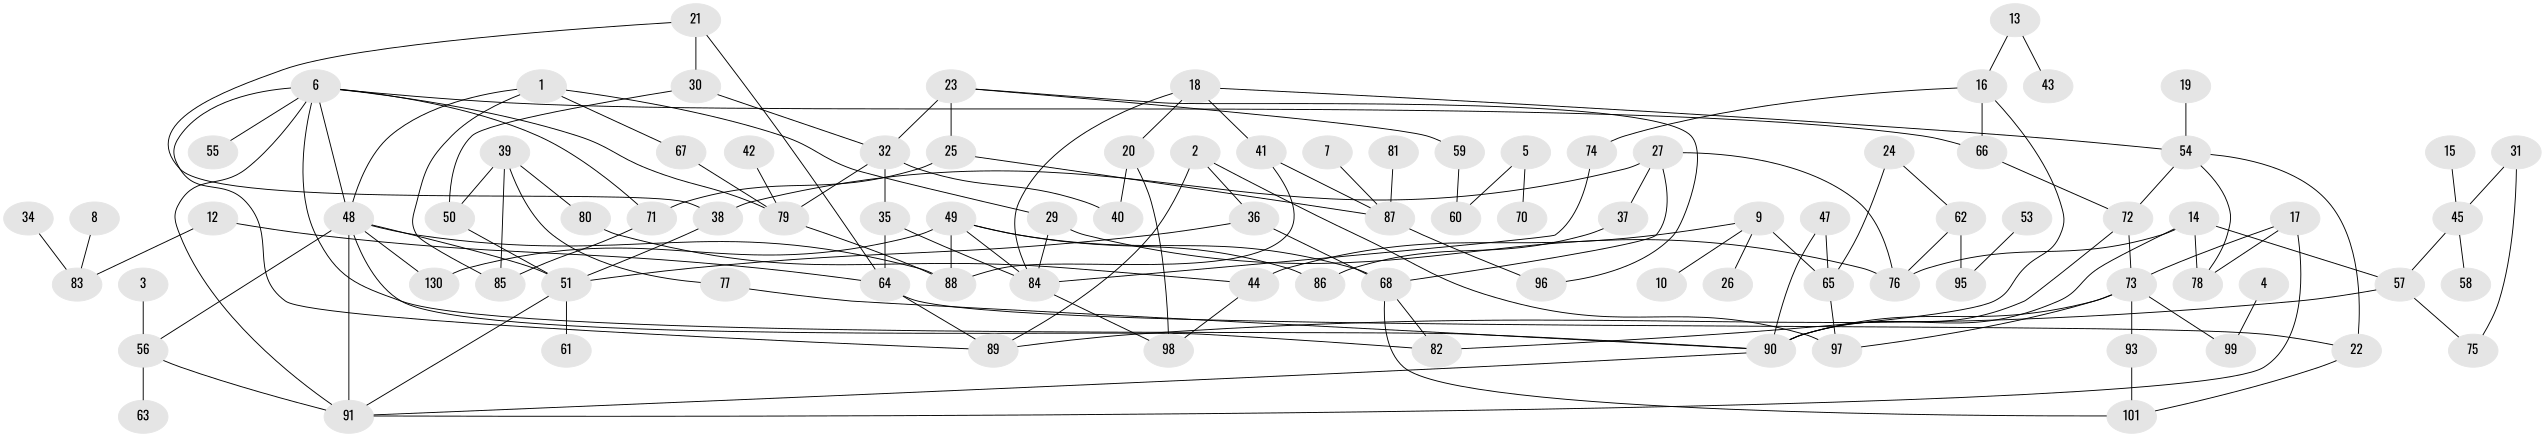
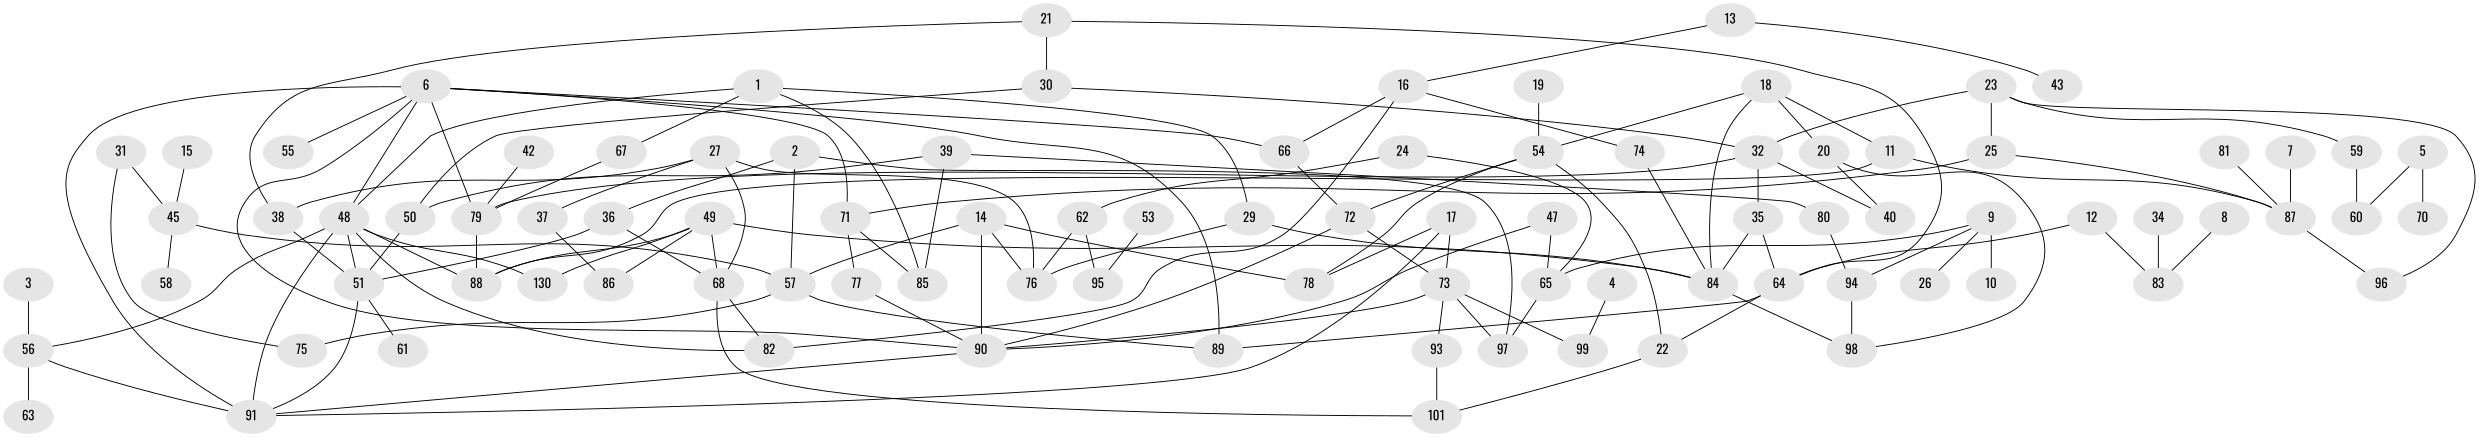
node "41": label "41" -> "11"
edge "2" -- "89": now "2" -- "57"
edge "39" -- "77": now "71" -- "77"
node "44": label "44" -> "94"
